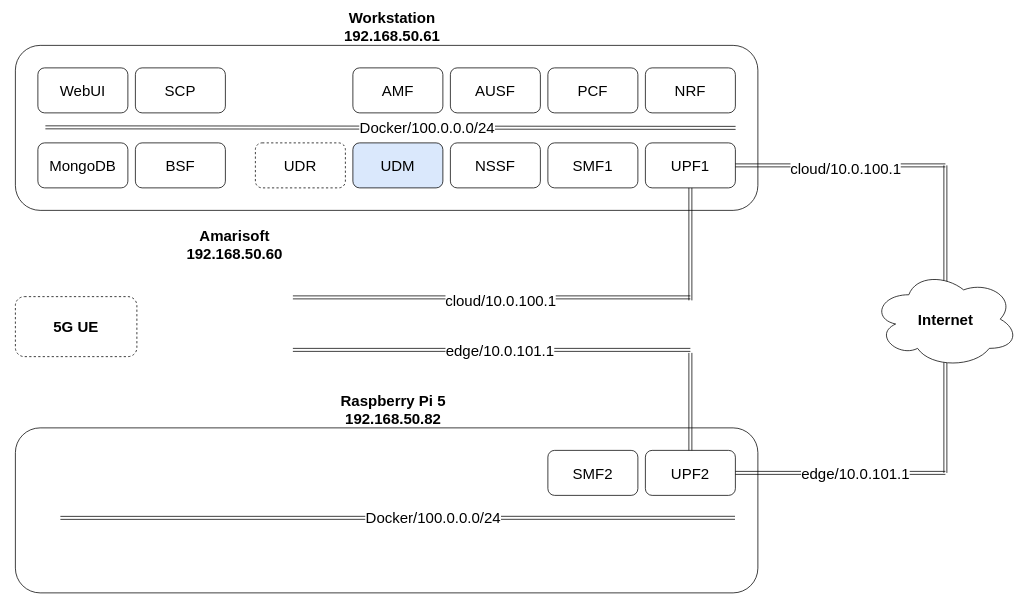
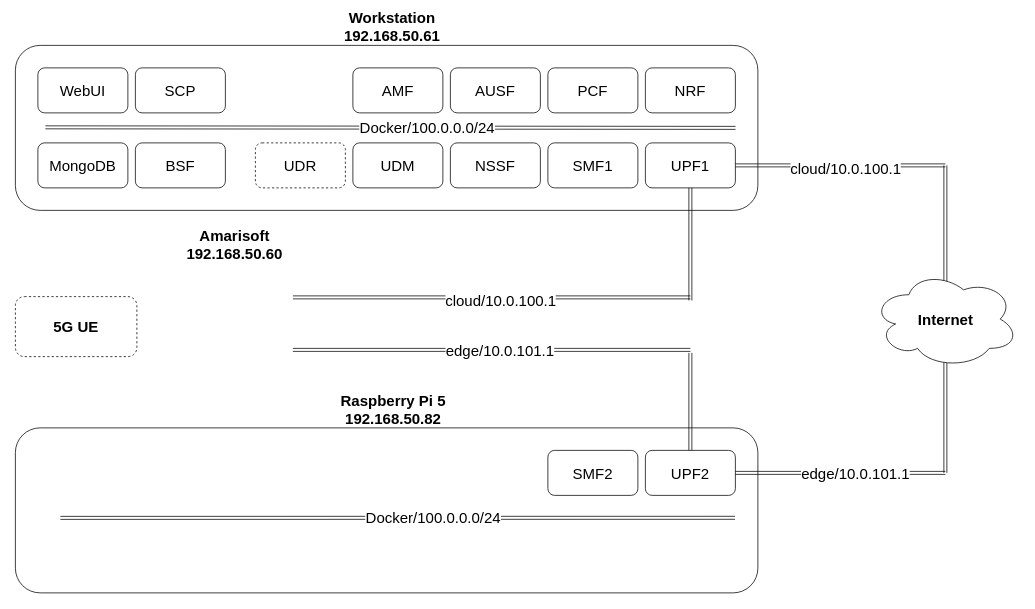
node "UDM": fillcolor #dae8fc -> #ffffff
